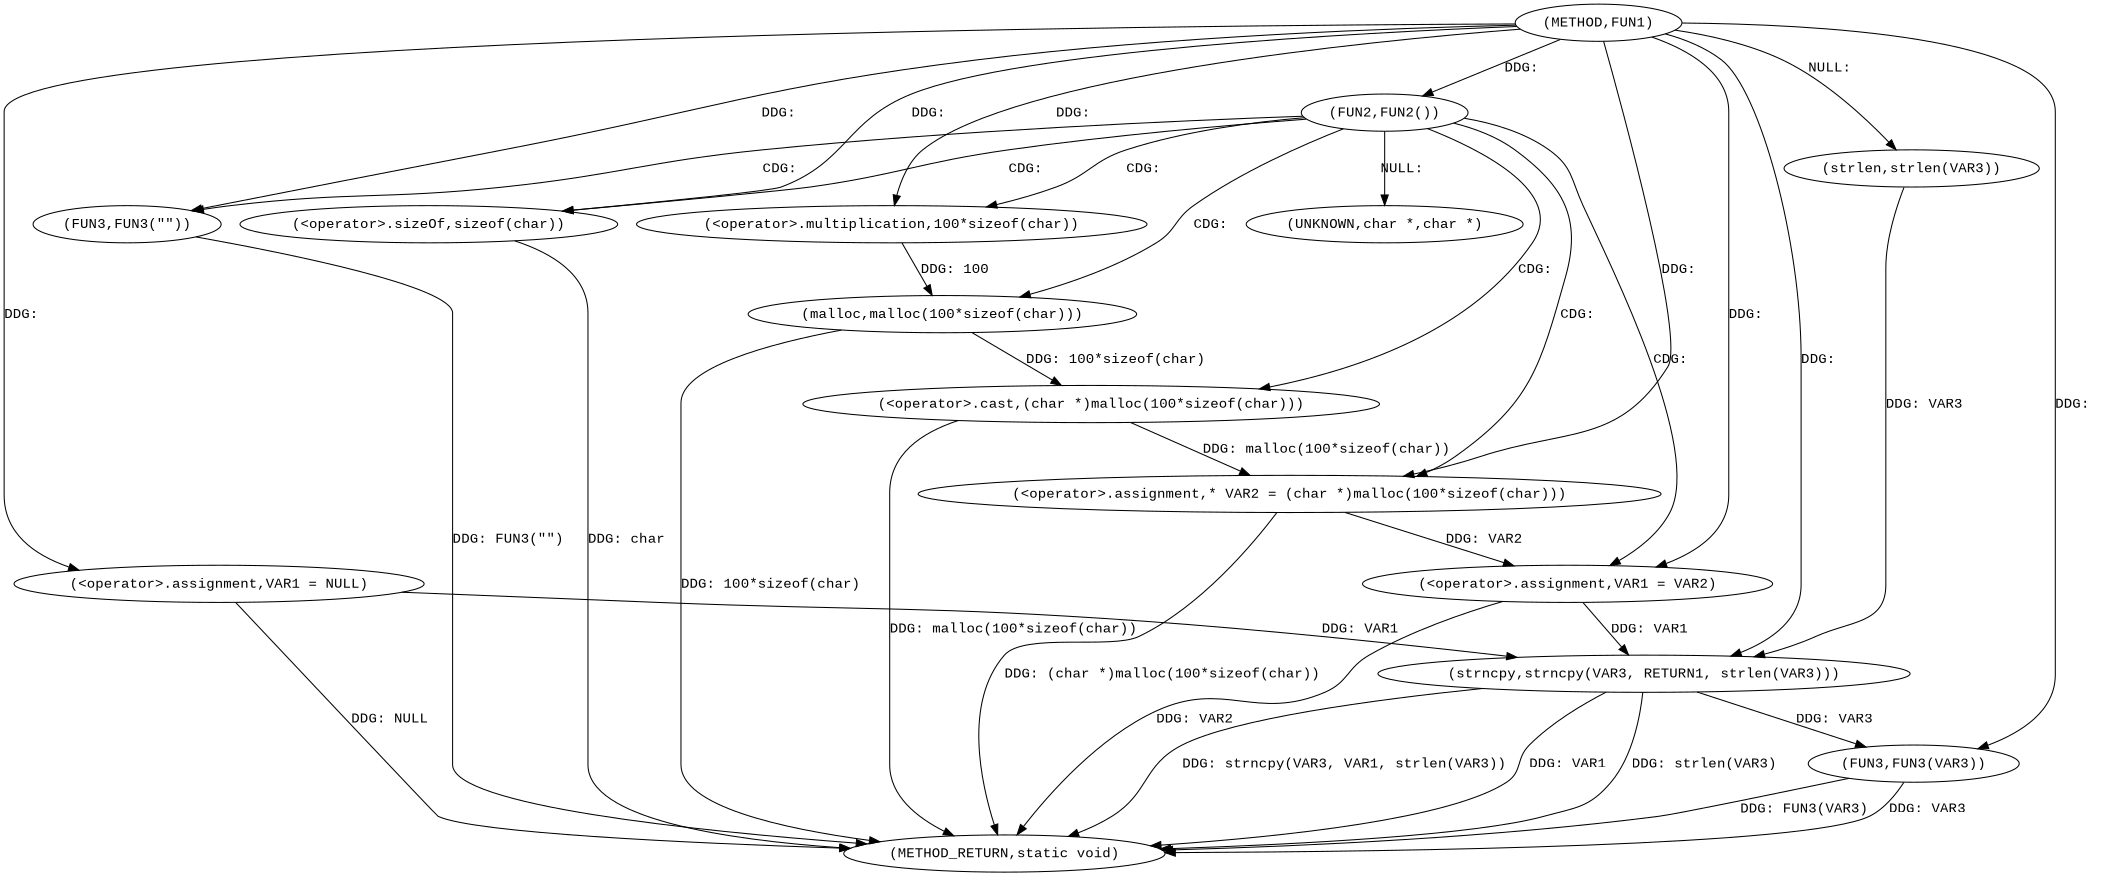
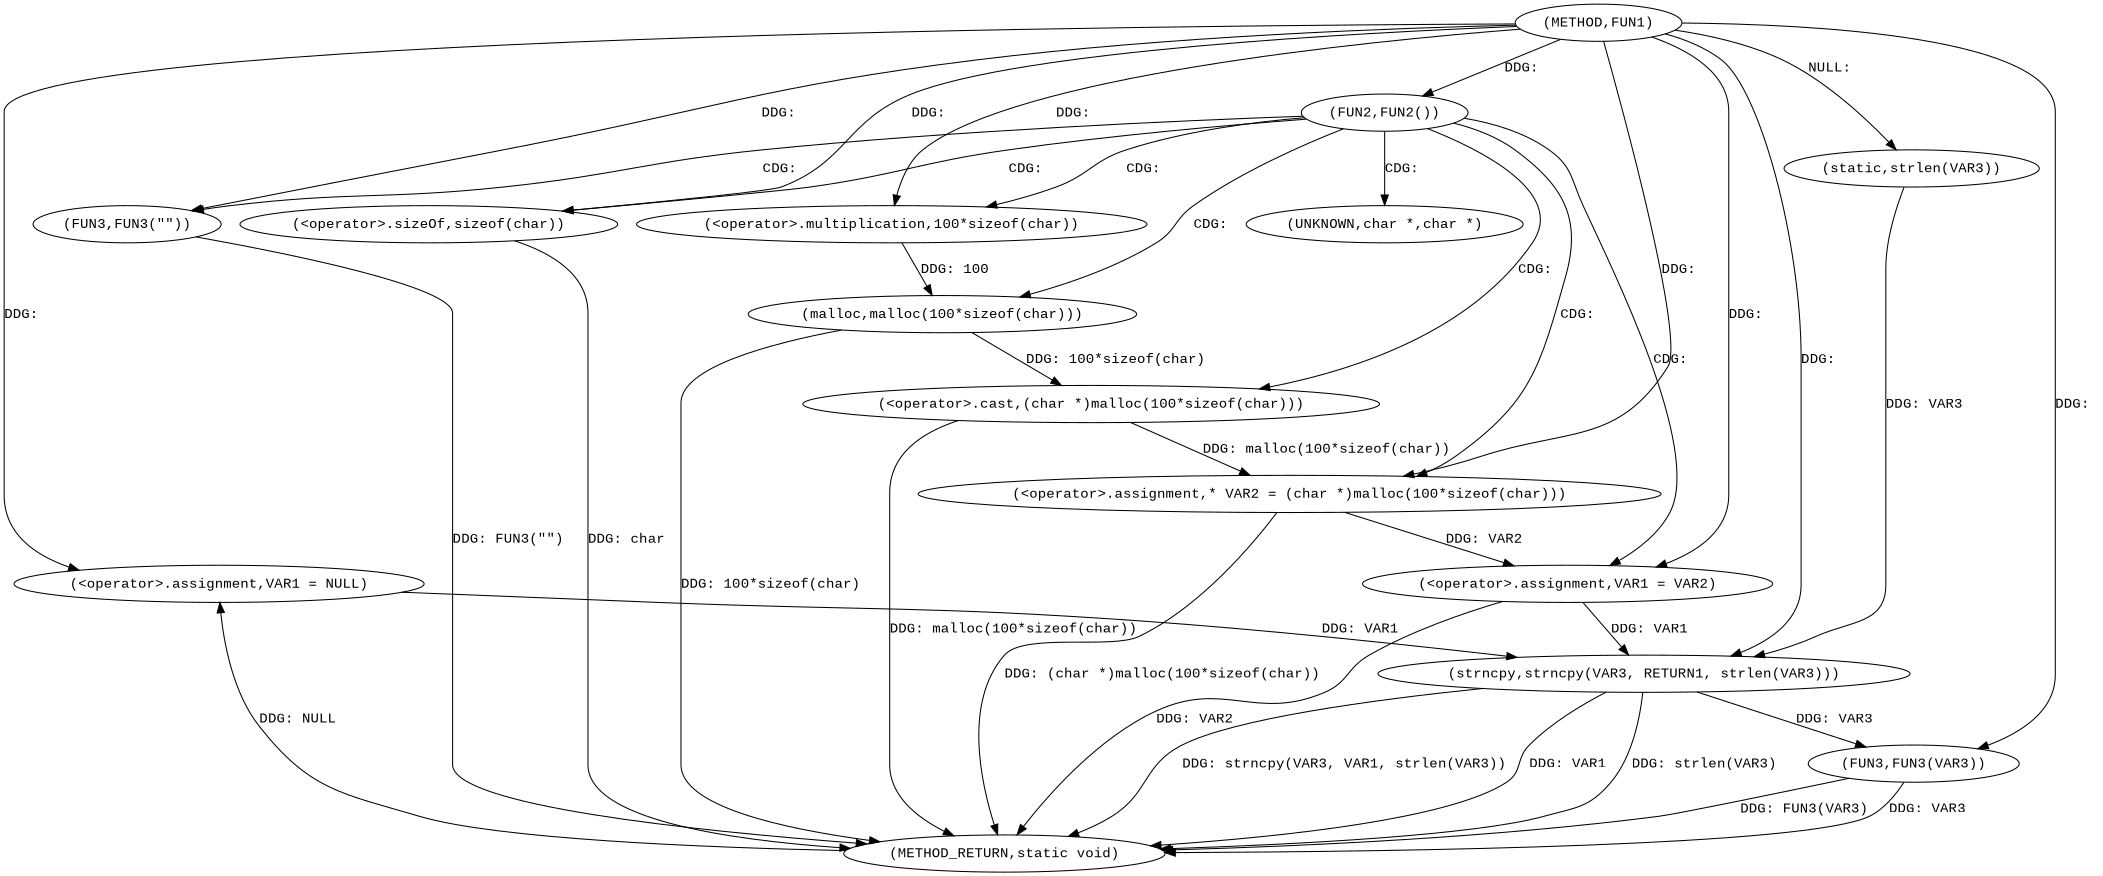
edge "(FUN2,FUN2())" -> "(UNKNOWN,char *,char *)": label "NULL: " -> "CDG: "
node "(strlen,strlen(VAR3))": label "(strlen,strlen(VAR3))" -> "(static,strlen(VAR3))"
edge "(<operator>.assignment,VAR1 = NULL)" -> "(METHOD_RETURN,static void)": reversed
